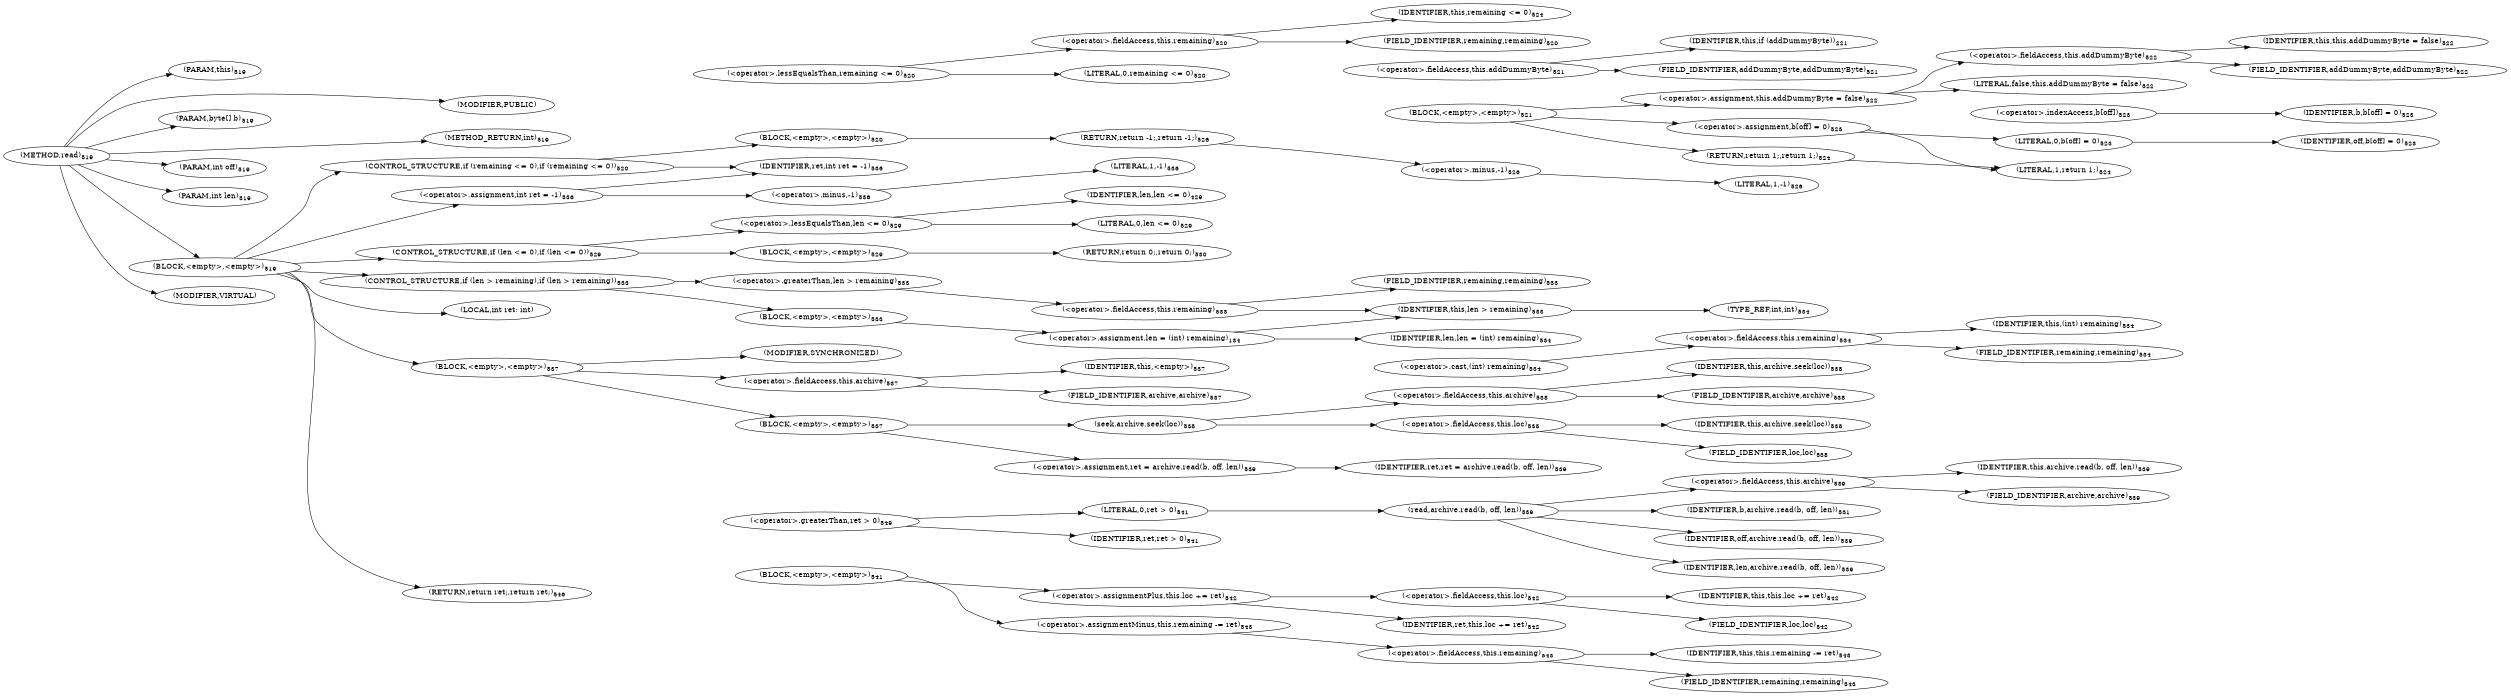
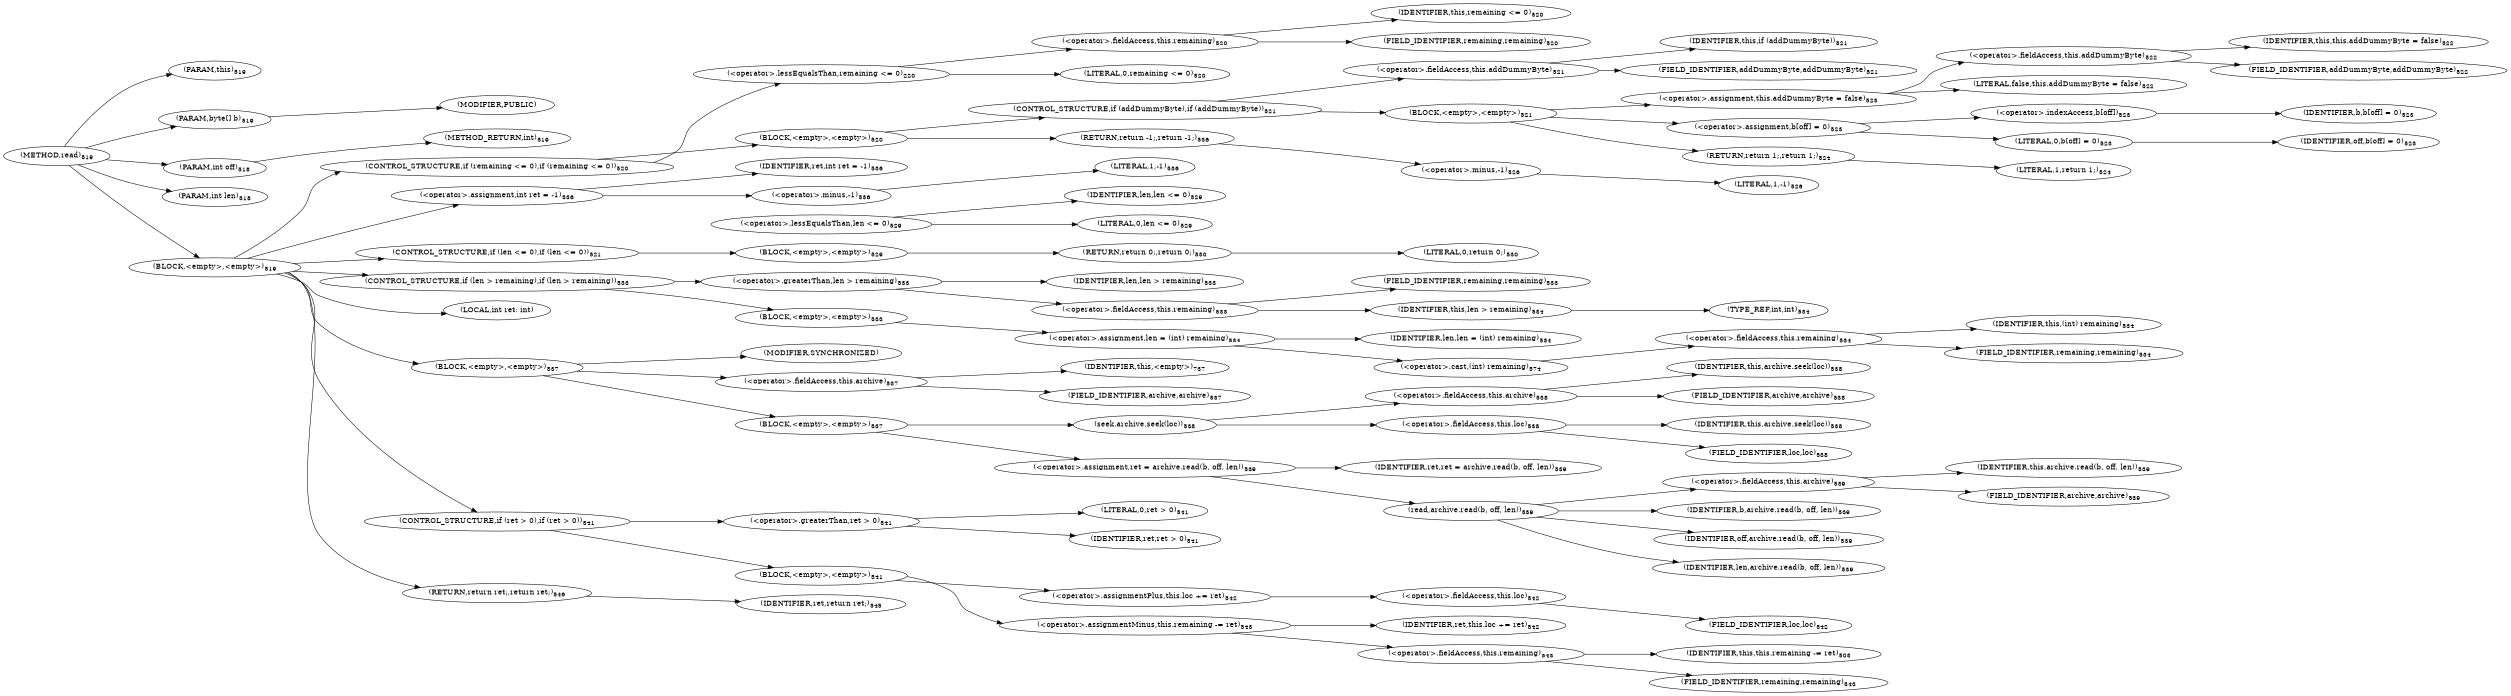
node "(IDENTIFIER,this,remaining <= 0)": text "524" -> "520"
node "(IDENTIFIER,this,if (addDummyByte))": text "221" -> "521"
node "(<operator>.lessEqualsThan,remaining <= 0)": text "520" -> "220"
edge "(METHOD,read)" -> "(MODIFIER,PUBLIC)": now "(PARAM,byte[] b)" -> "(MODIFIER,PUBLIC)"
node "(<operator>.assignment,this.addDummyByte = false)": text "522" -> "523"
node "(CONTROL_STRUCTURE,if (addDummyByte),if (addDummyByte))": added
node "(RETURN,return -1;,return -1;)": text "526" -> "536"
edge "(METHOD,read)" -> "(METHOD_RETURN,int)": now "(PARAM,int off)" -> "(METHOD_RETURN,int)"
edge "(<operator>.assignment,b[off] = 0)" -> "(LITERAL,1,return 1;)": now "(<operator>.assignment,b[off] = 0)" -> "(<operator>.indexAccess,b[off])"
node "(PARAM,int off)": text "519" -> "518"
edge "(CONTROL_STRUCTURE,if (remaining <= 0),if (remaining <= 0))" -> "(IDENTIFIER,ret,int ret = -1)": now "(CONTROL_STRUCTURE,if (remaining <= 0),if (remaining <= 0))" -> "(<operator>.lessEqualsThan,remaining <= 0)"
node "(IDENTIFIER,len,len <= 0)": text "429" -> "529"
node "(PARAM,int len)": text "519" -> "518"
edge "(CONTROL_STRUCTURE,if (len <= 0),if (len <= 0))" -> "(<operator>.lessEqualsThan,len <= 0)": removed
node "(CONTROL_STRUCTURE,if (len <= 0),if (len <= 0))": text "529" -> "521"
node "(LITERAL,0,return 0;)": added
node "(IDENTIFIER,len,len > remaining)": added
node "(MODIFIER,VIRTUAL)": removed
node "(IDENTIFIER,this,len > remaining)": text "533" -> "534"
edge "(<operator>.assignment,len = (int) remaining)" -> "(IDENTIFIER,this,len > remaining)": now "(<operator>.assignment,len = (int) remaining)" -> "(<operator>.cast,(int) remaining)"
node "(<operator>.assignment,len = (int) remaining)": text "134" -> "534"
node "(IDENTIFIER,this,<empty>)": text "537" -> "737"
node "(<operator>.cast,(int) remaining)": text "534" -> "574"
node "(IDENTIFIER,b,archive.read(b, off, len))": text "531" -> "539"
edge "(LITERAL,0,ret > 0)" -> "(read,archive.read(b, off, len))": now "(<operator>.assignment,ret = archive.read(b, off, len))" -> "(read,archive.read(b, off, len))"
node "(<operator>.greaterThan,ret > 0)": text "549" -> "541"
node "(CONTROL_STRUCTURE,if (ret > 0),if (ret > 0))": added
node "(IDENTIFIER,this,this.loc += ret)": removed
node "(IDENTIFIER,ret,return ret;)": added
edge "(<operator>.assignmentPlus,this.loc += ret)" -> "(IDENTIFIER,ret,this.loc += ret)": now "(<operator>.assignmentMinus,this.remaining -= ret)" -> "(IDENTIFIER,ret,this.loc += ret)"
node "(IDENTIFIER,this,this.remaining -= ret)": text "543" -> "503"
